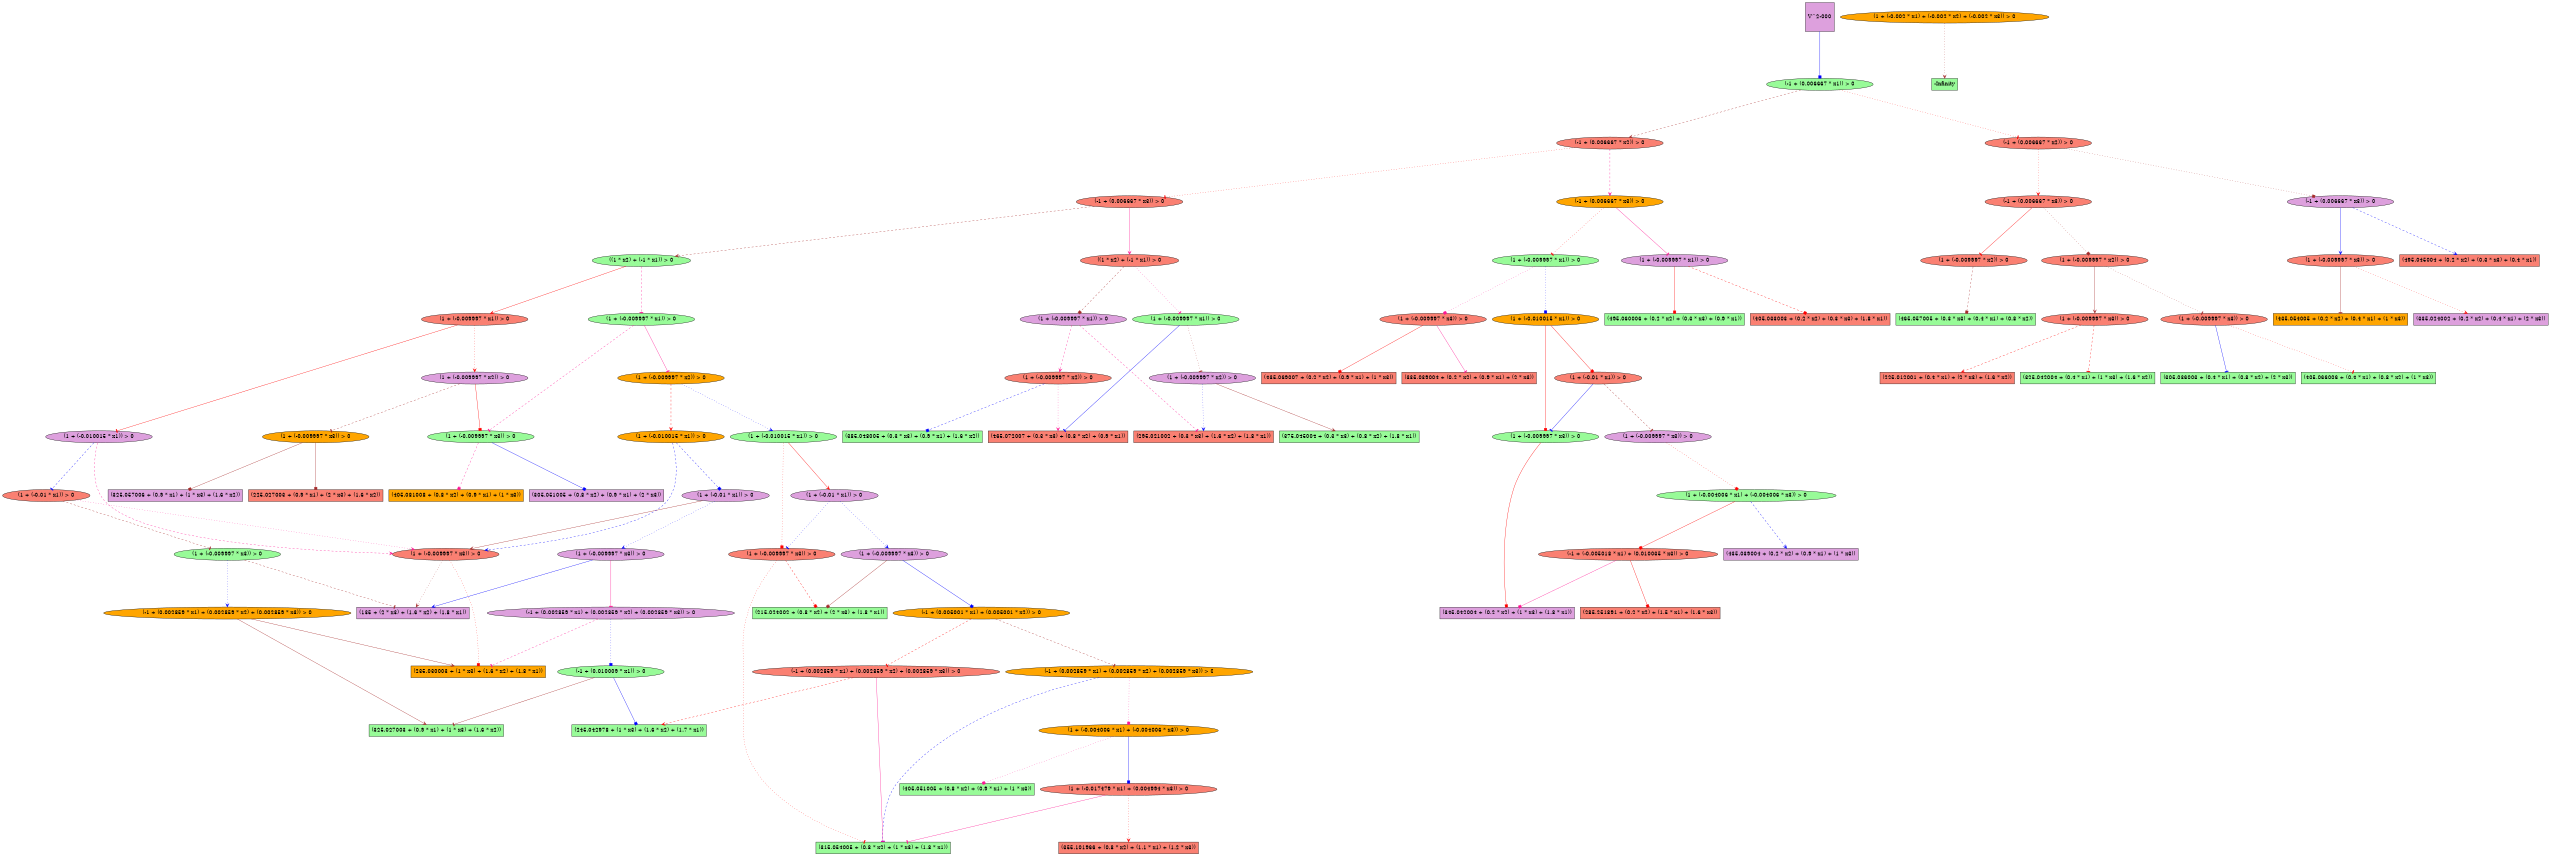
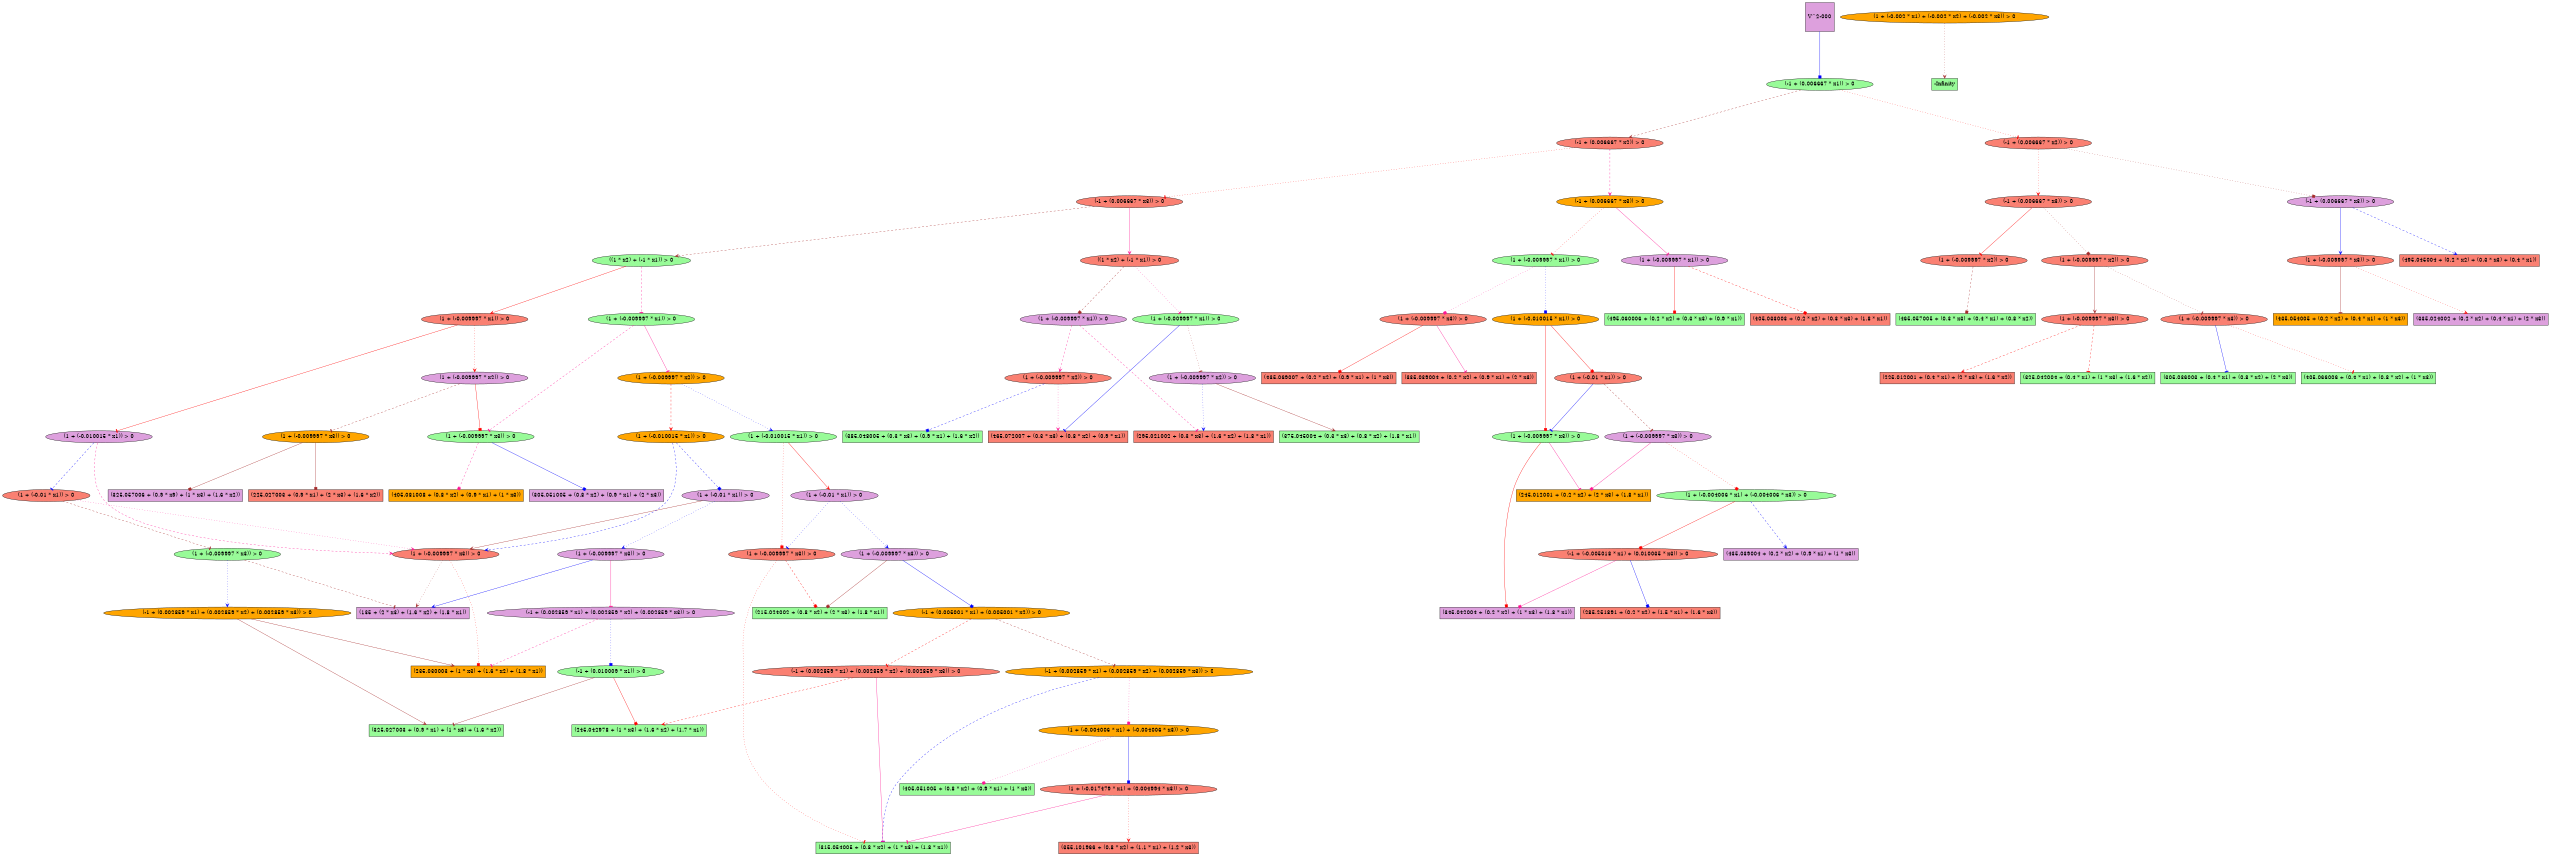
node "(325.057006 + (0.9 * x1) + (1 * x3) + (1.6 * x2))": label "(325.057006 + (0.9 * x1) + (1 * x3) + (1.6 * x2))" -> "(325.057006 + (0.9 * x9) + (1 * x3) + (1.6 * x2))"
node "(245.012001 + (0.2 * x2) + (2 * x3) + (1.8 * x1))": added
edge "(-1 + (-0.005018 * x1) + (0.010035 * x3)) > 0" -> "(285.251891 + (0.2 * x2) + (1.5 * x1) + (1.6 * x3))": color red -> blue
edge "(-1 + (0.010009 * x1)) > 0" -> "(245.042978 + (1 * x3) + (1.6 * x2) + (1.7 * x1))": color blue -> red
